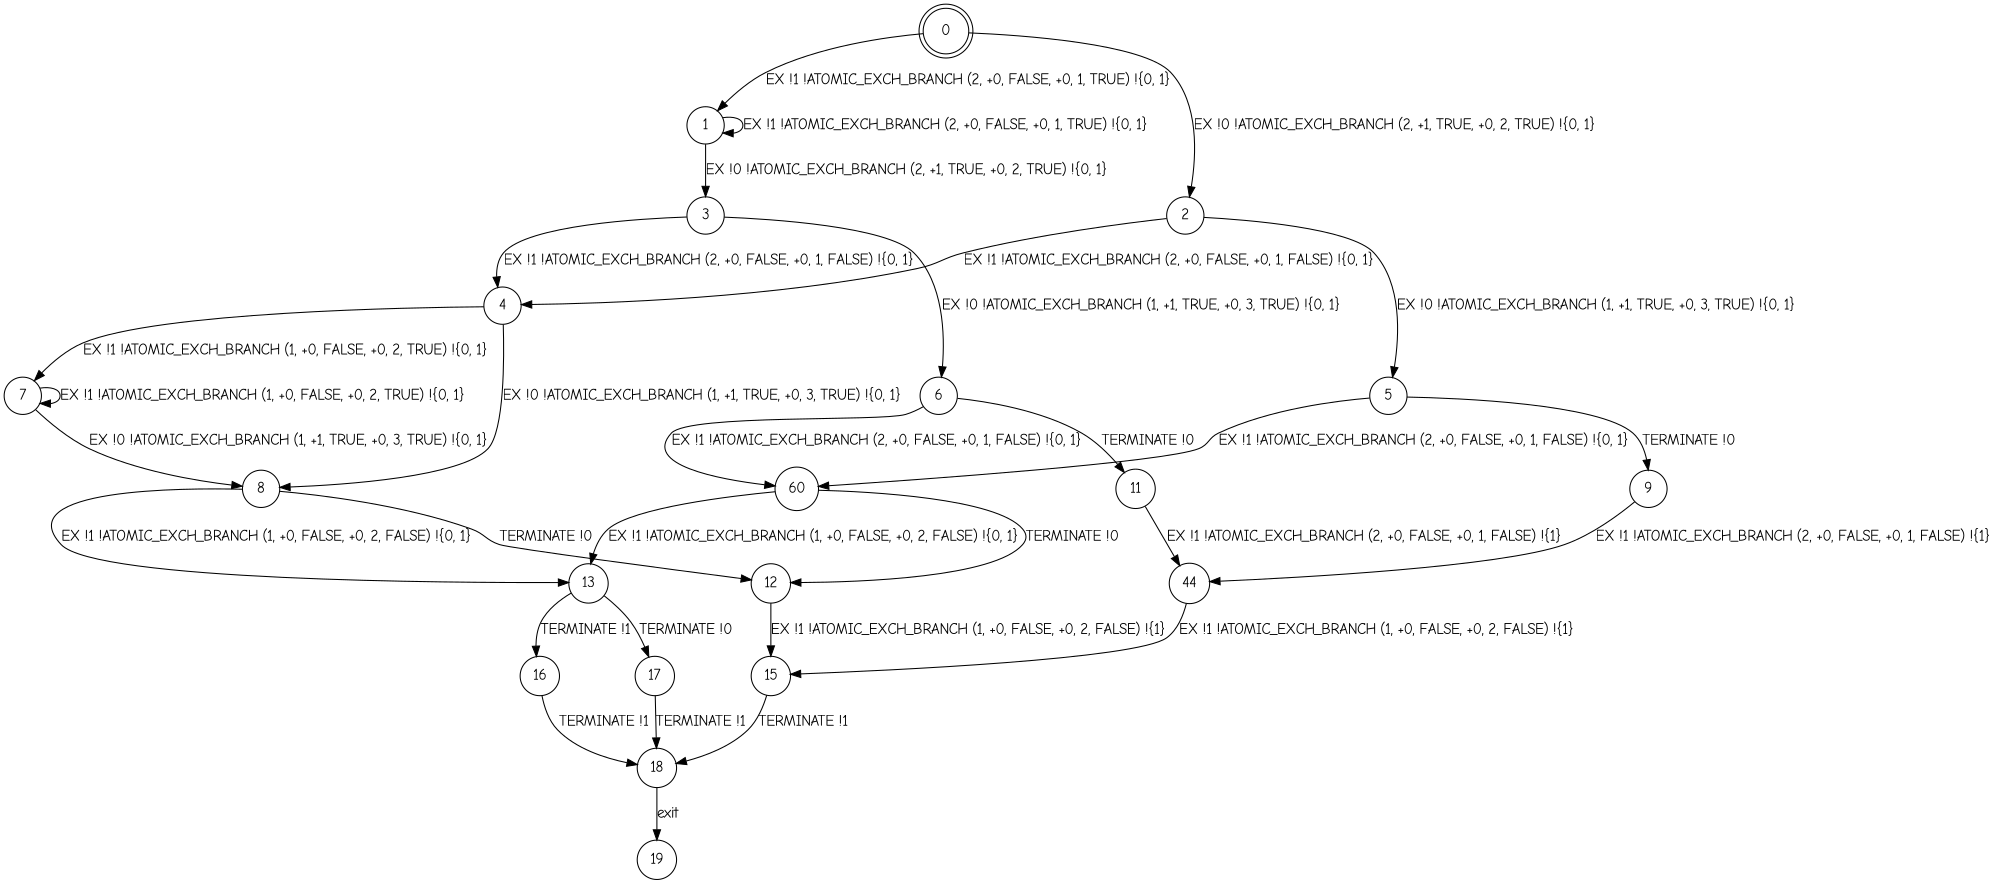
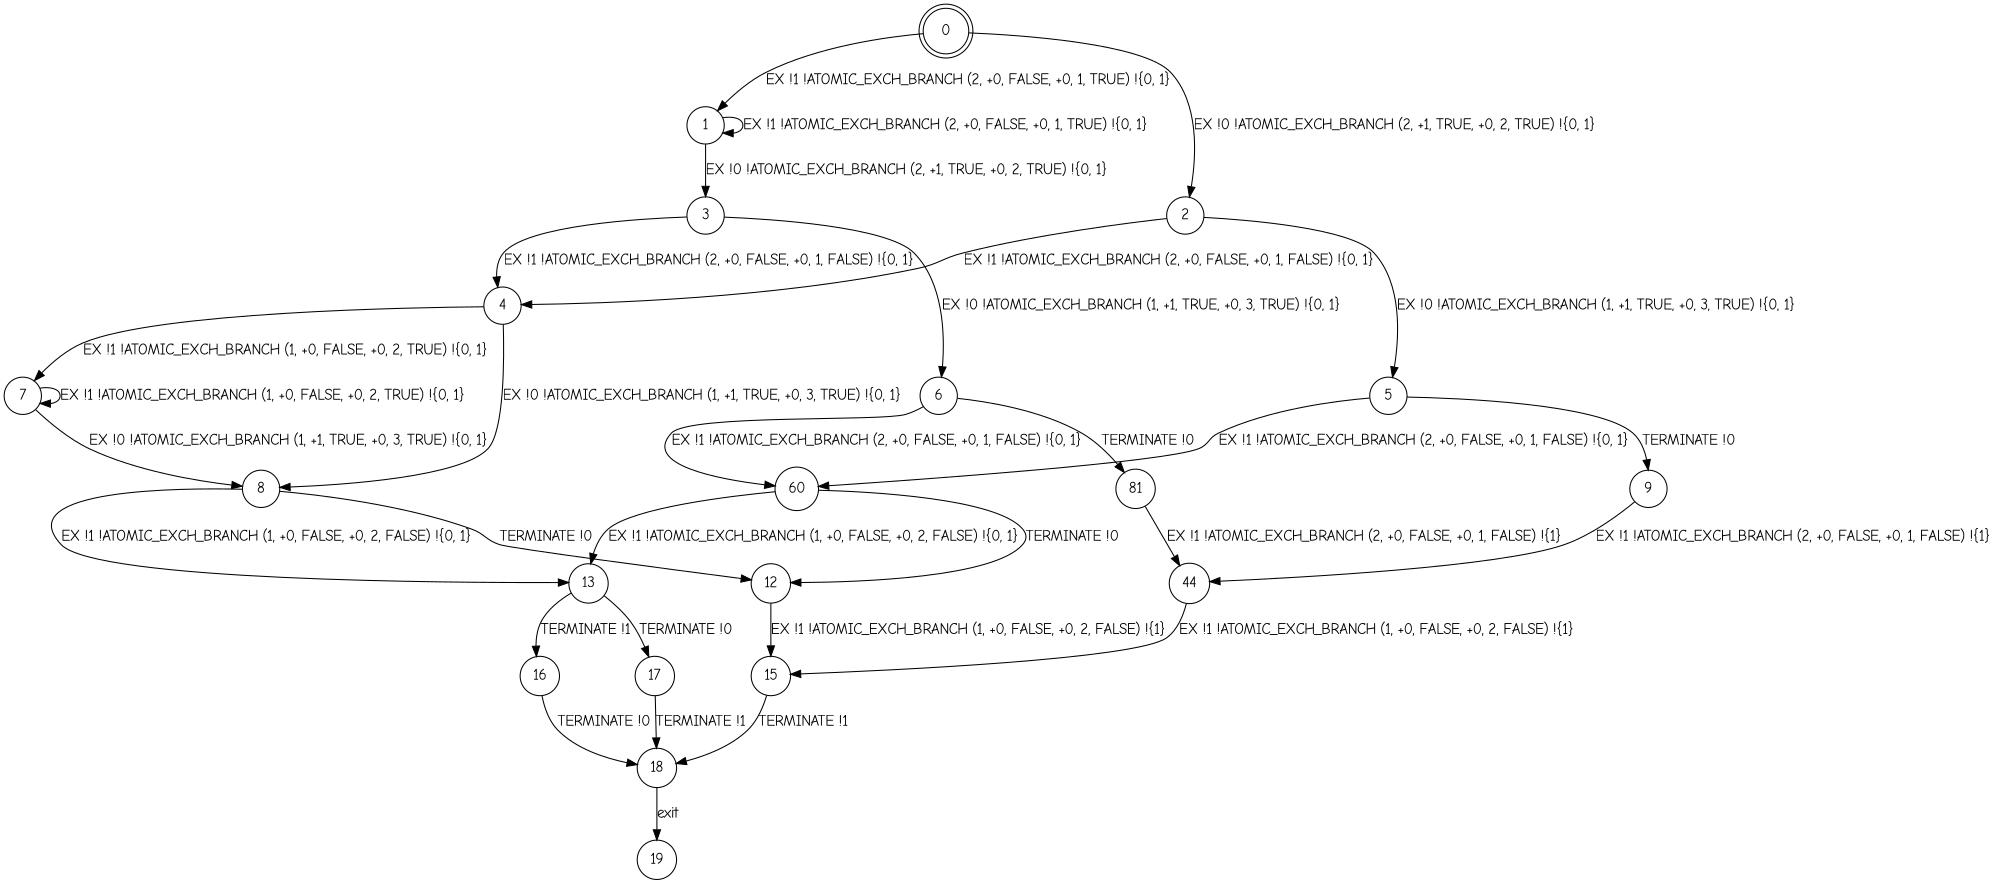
node "11": label "11" -> "81"
edge "16" -> "18": label "TERMINATE !1" -> "TERMINATE !0"
